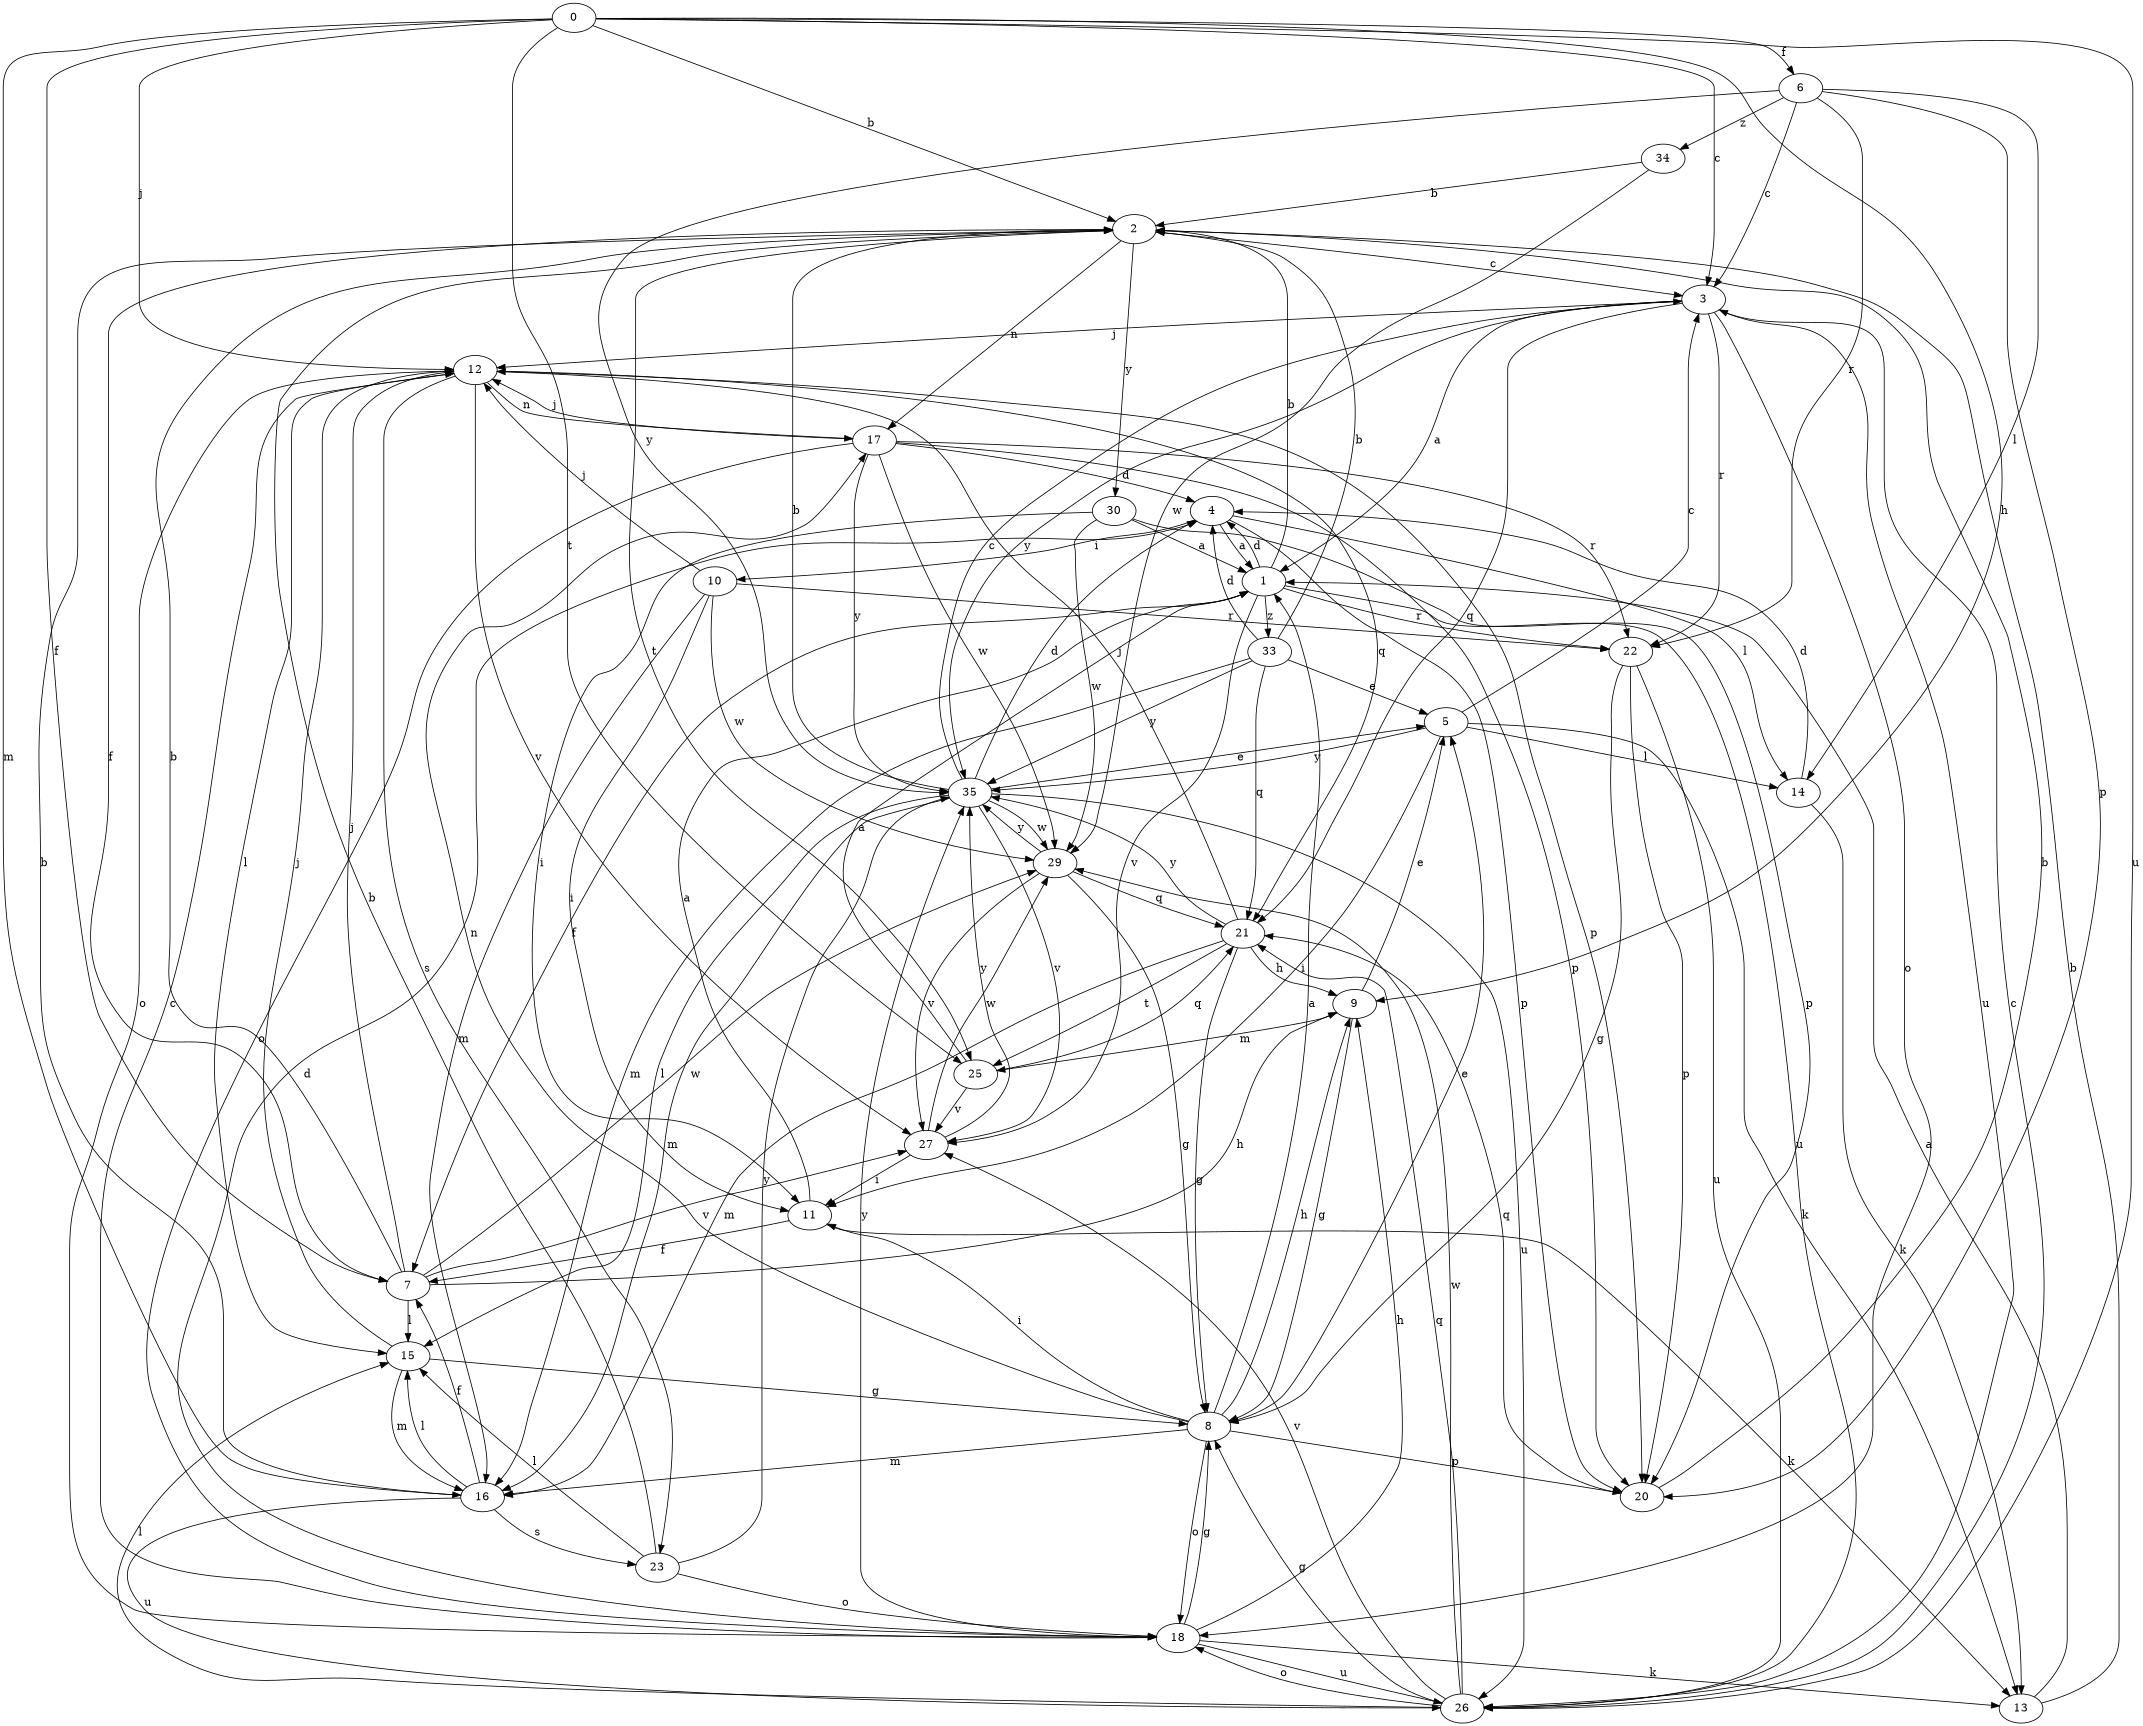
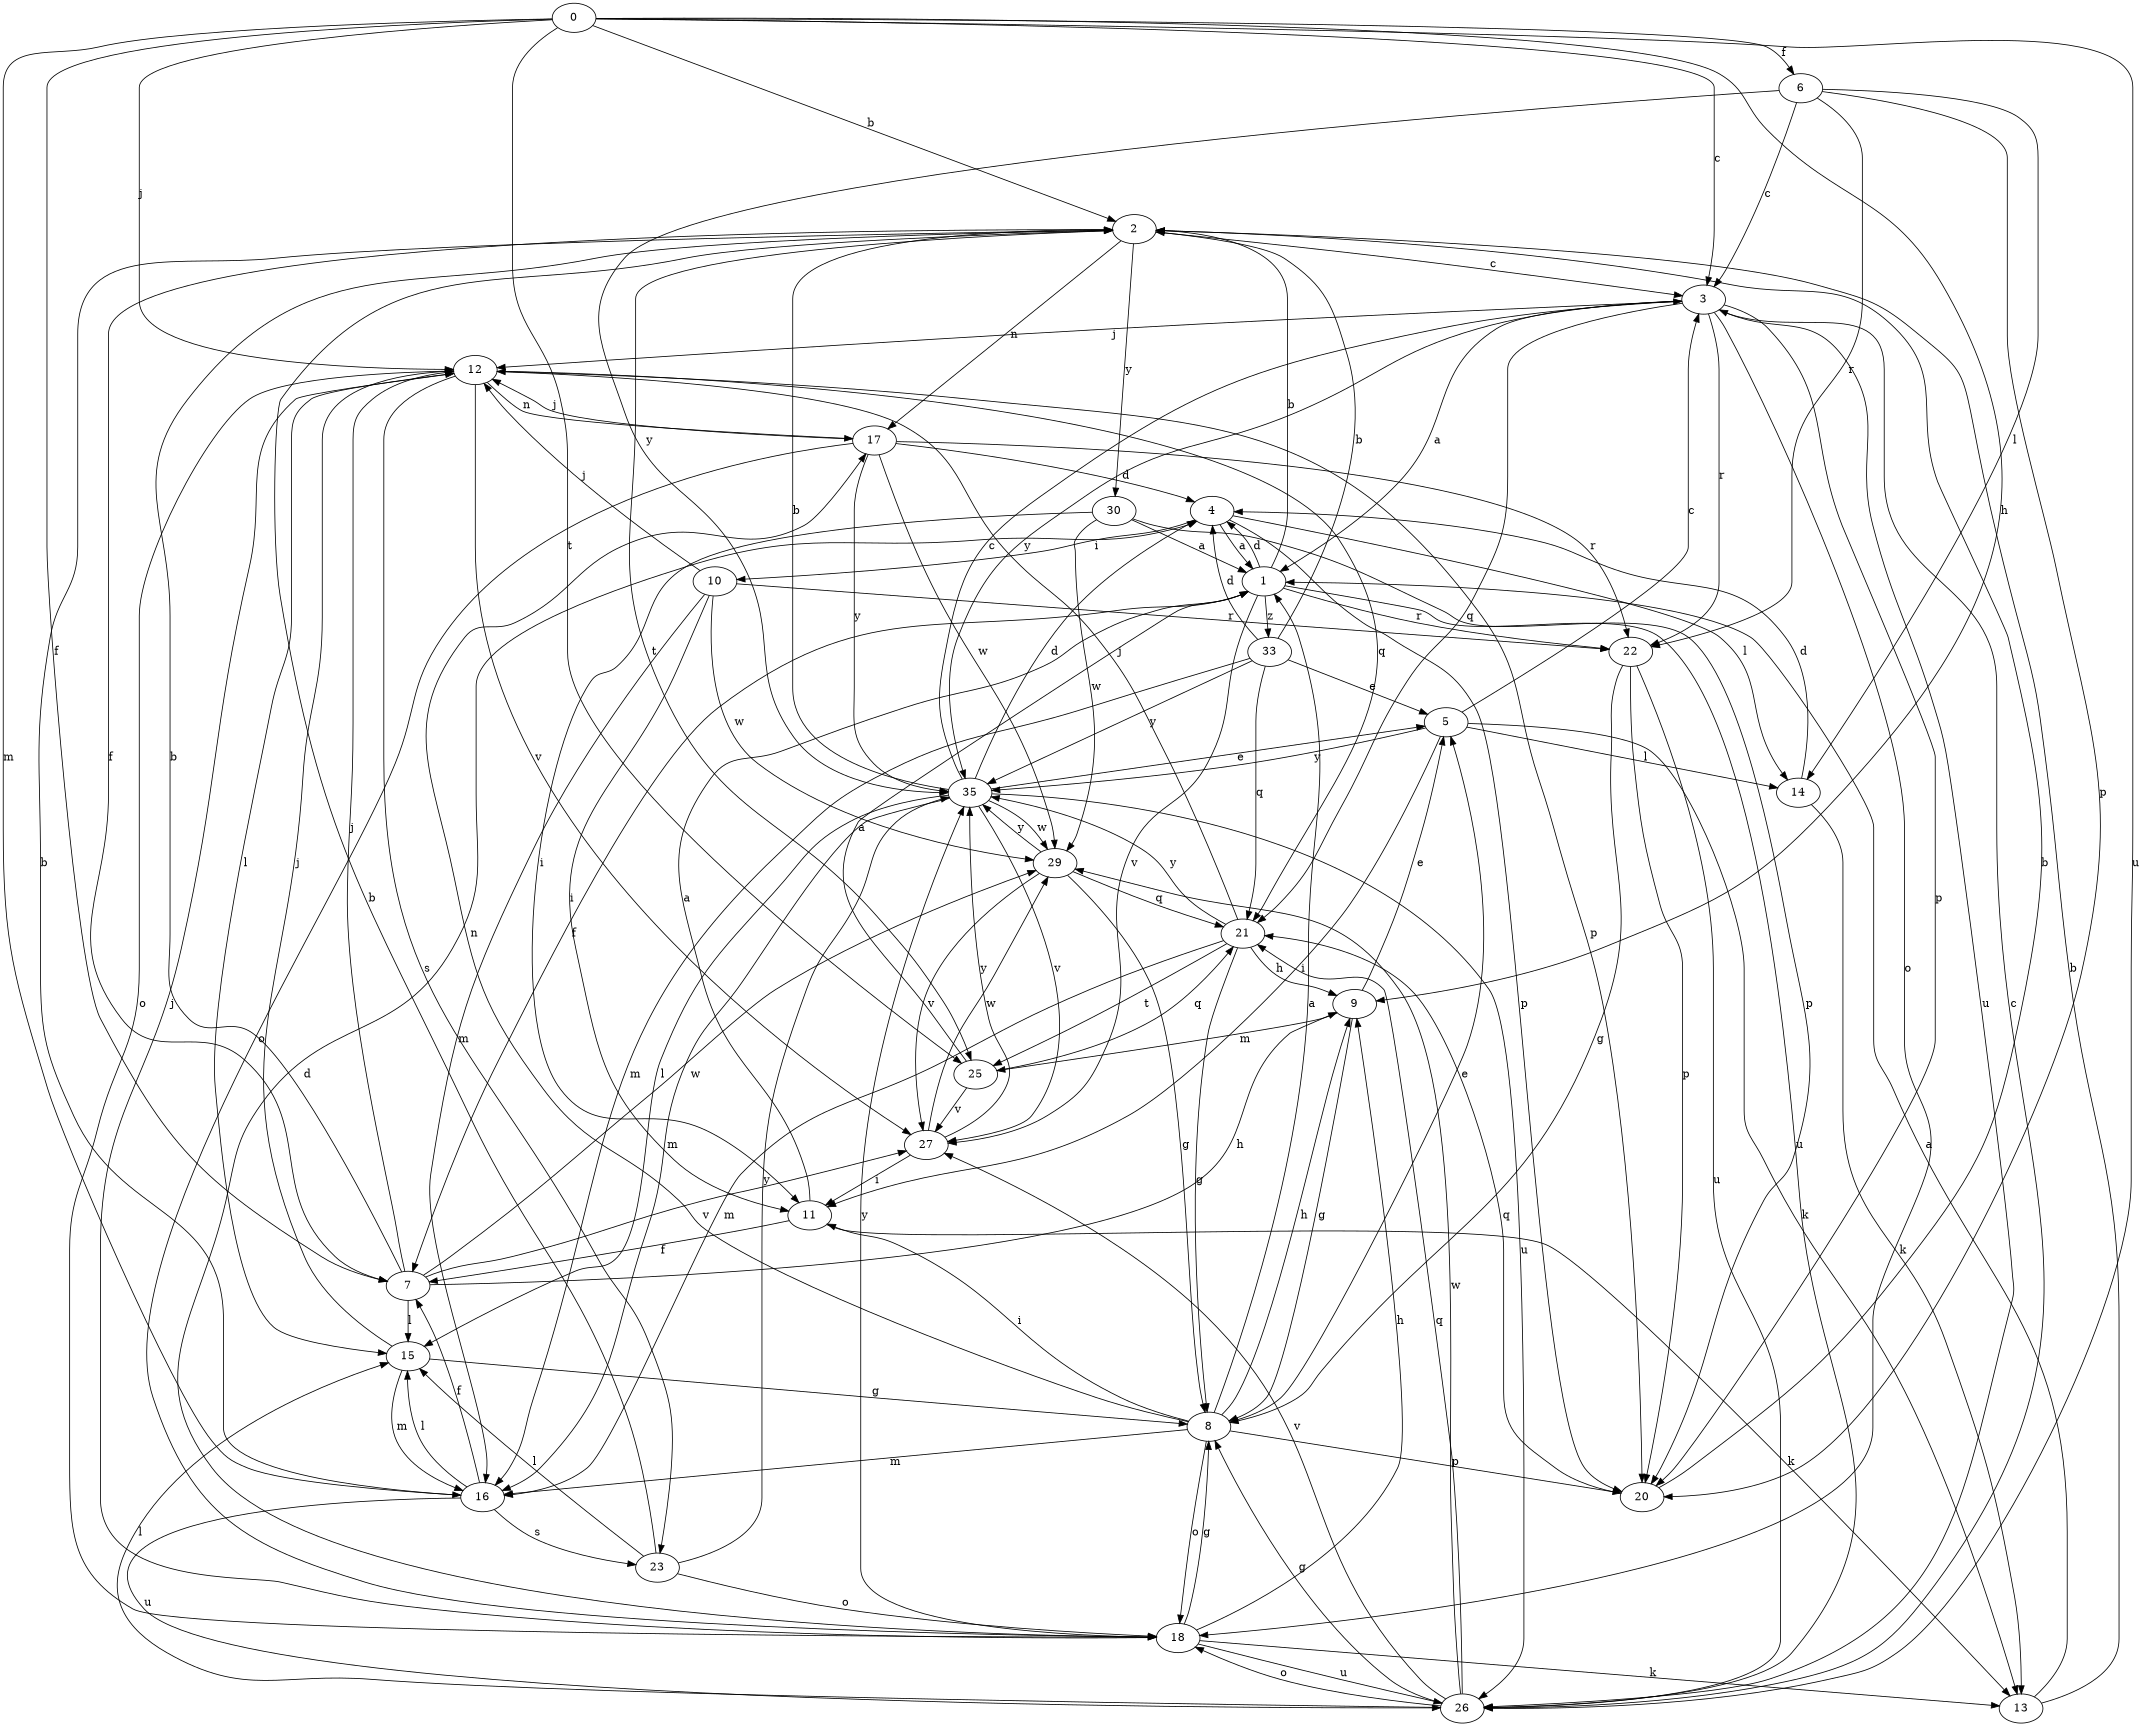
node "34": removed
edge "17" -> "20": now "3" -> "20"
edge "18" -> "12": label "c" -> "j"
